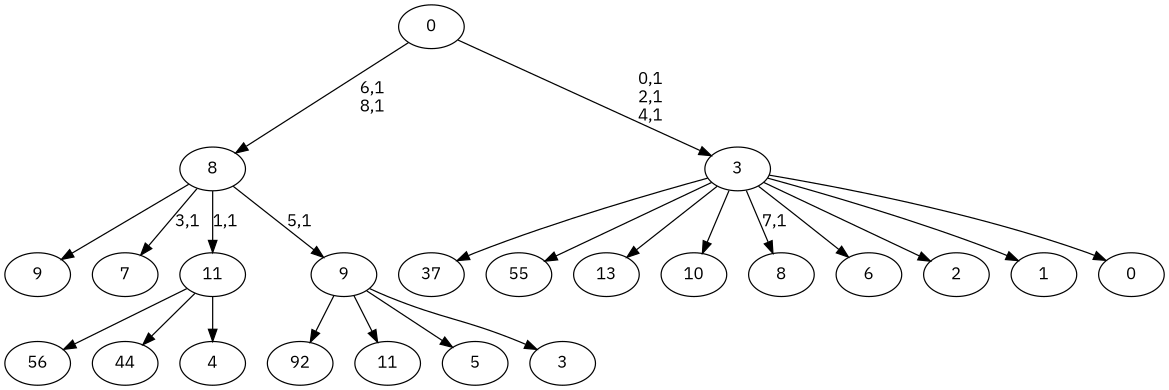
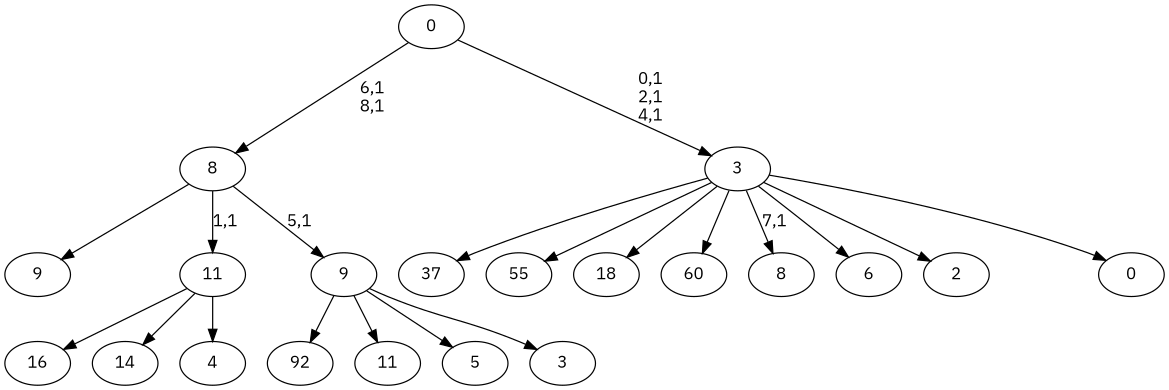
node "7": removed
node "13": label "13" -> "18"
node "10": label "10" -> "60"
node "1": removed
node "56": label "56" -> "16"
node "44": label "44" -> "14"
